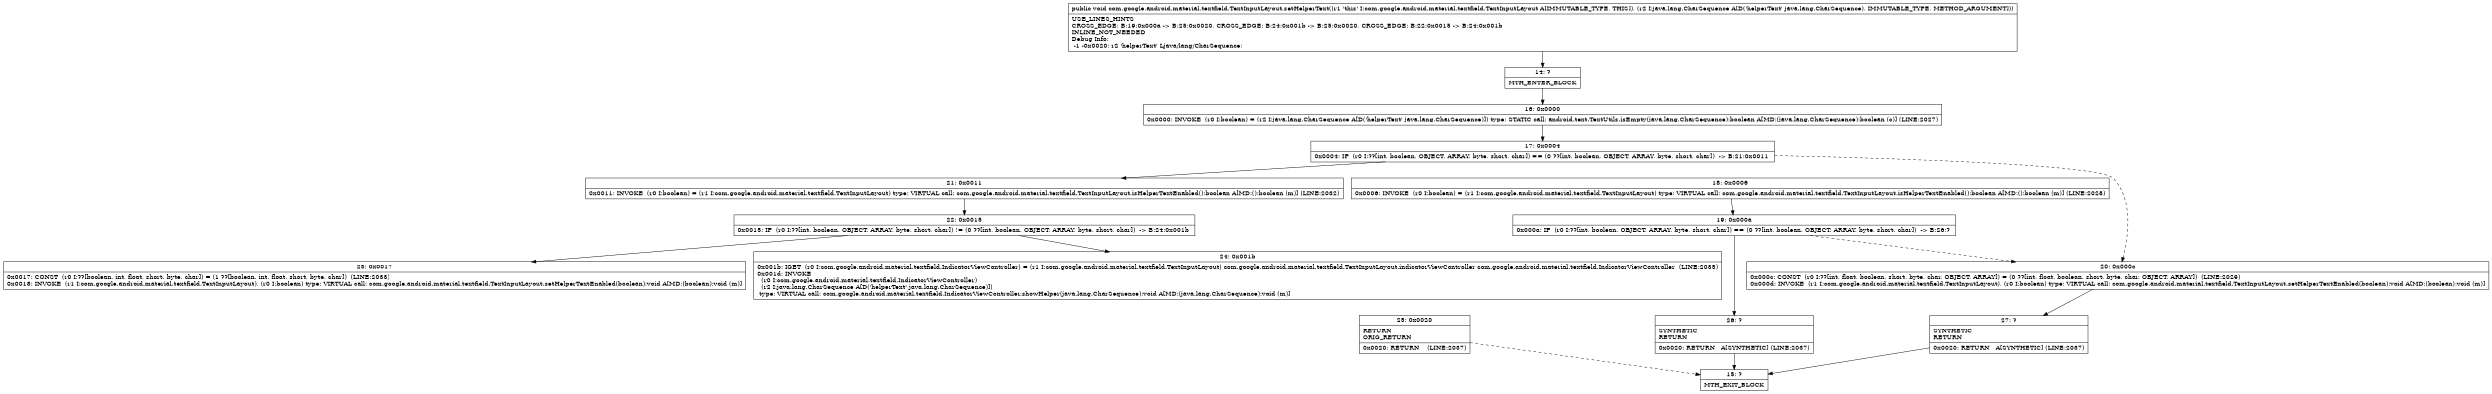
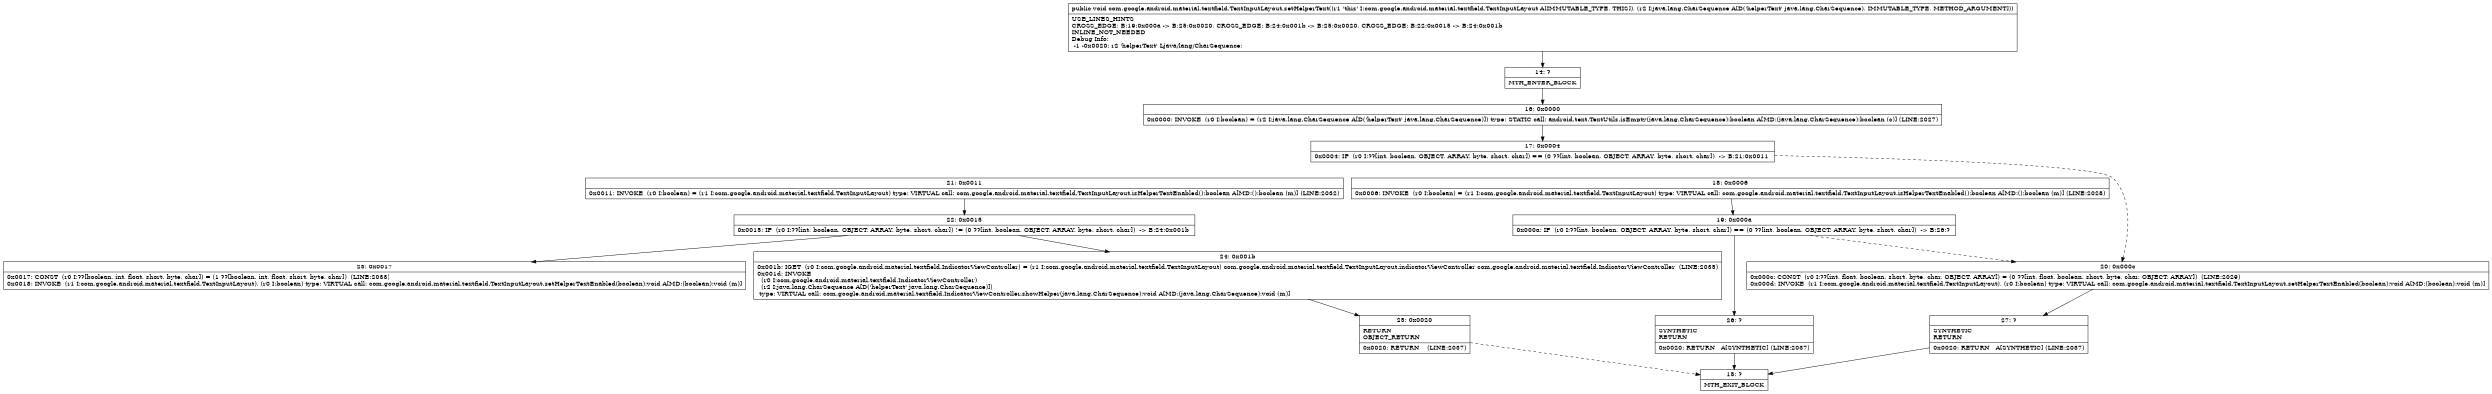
edge "17: 0x0004" -> "21: 0x0011": removed
edge "24: 0x001b" -> "25: 0x0020": added
node "25: 0x0020": text "ORIG_RETURN" -> "OBJECT_RETURN"
